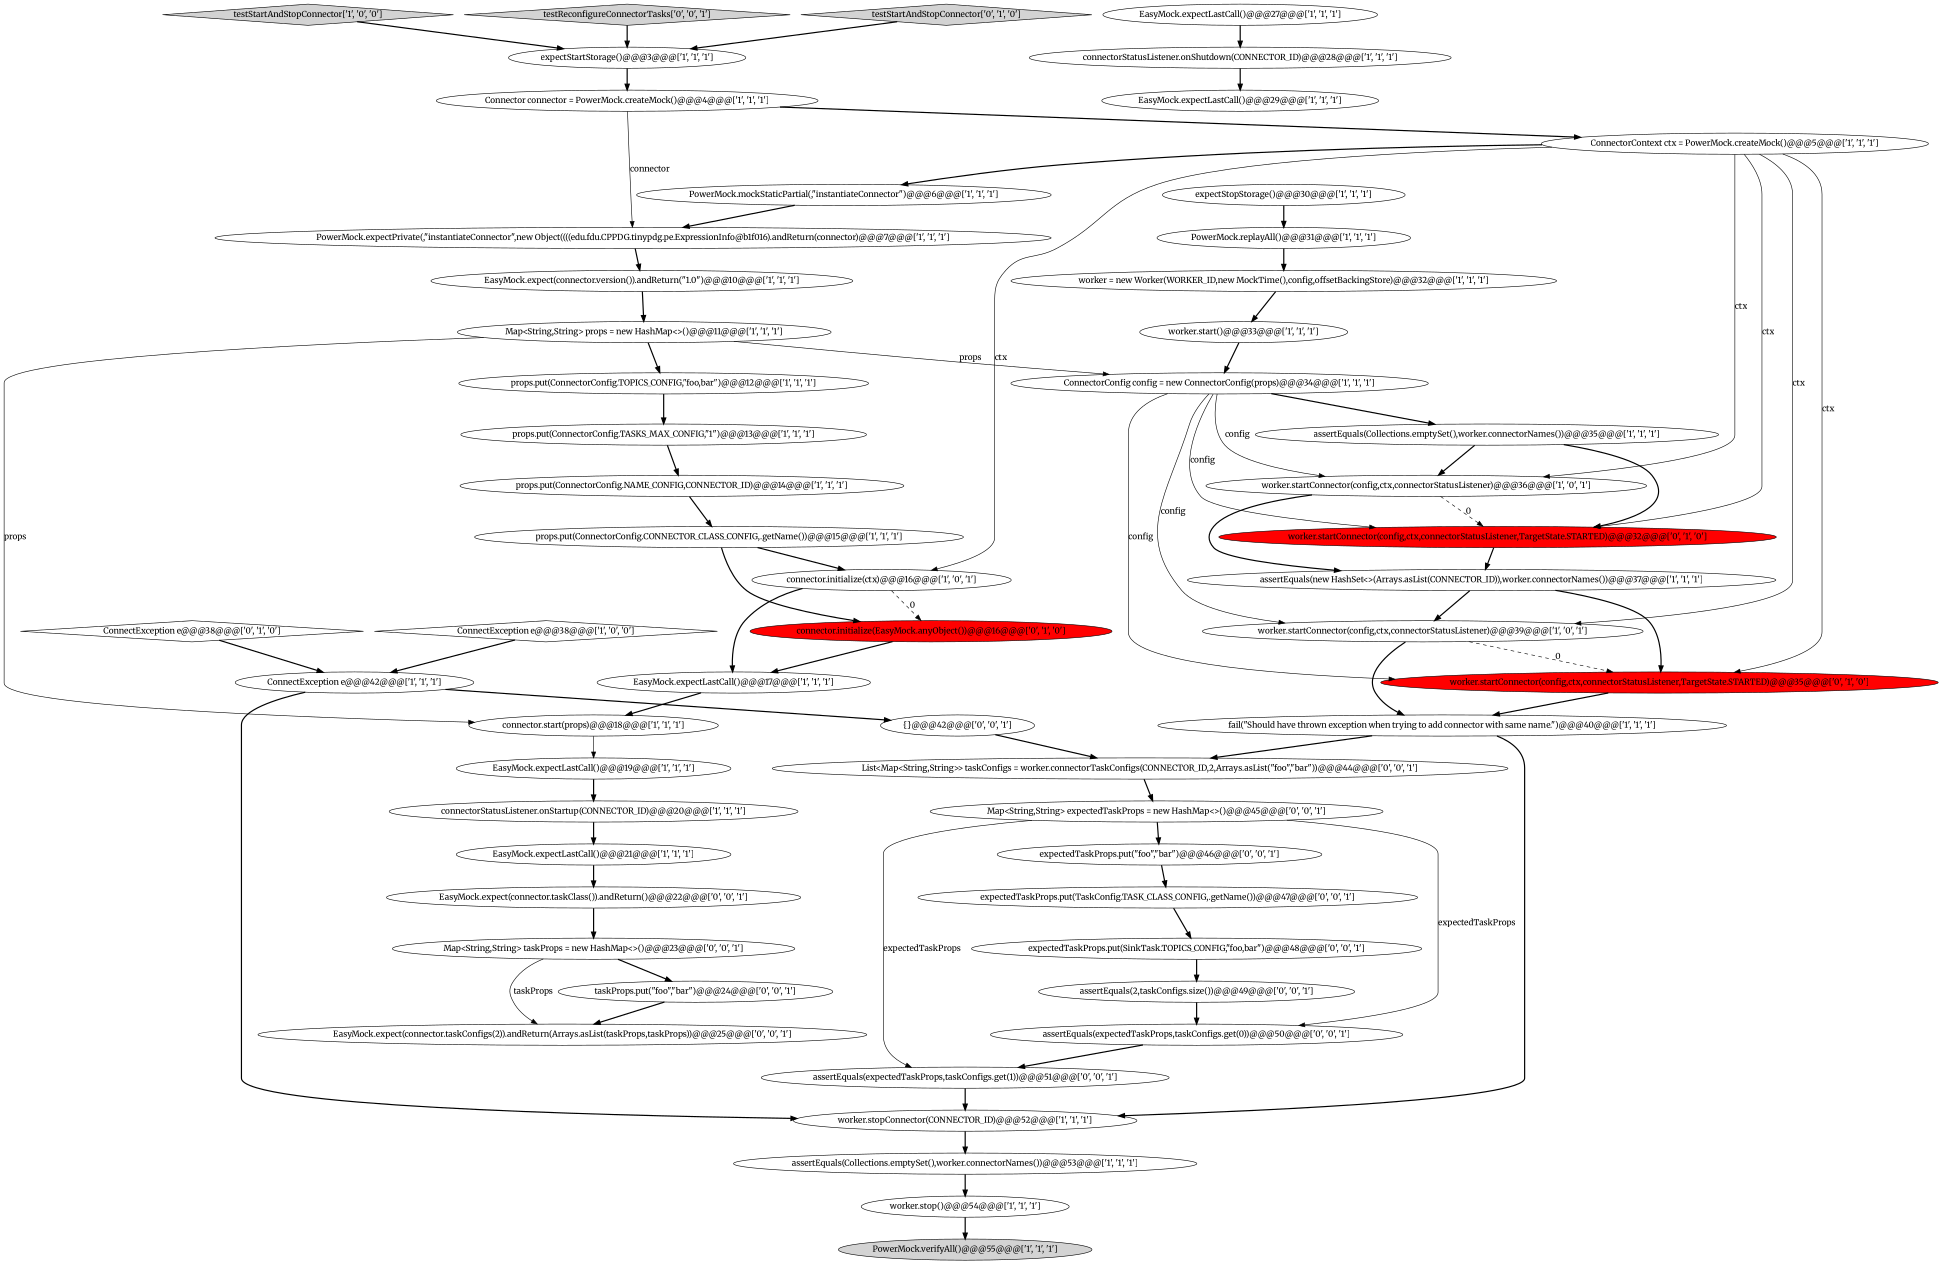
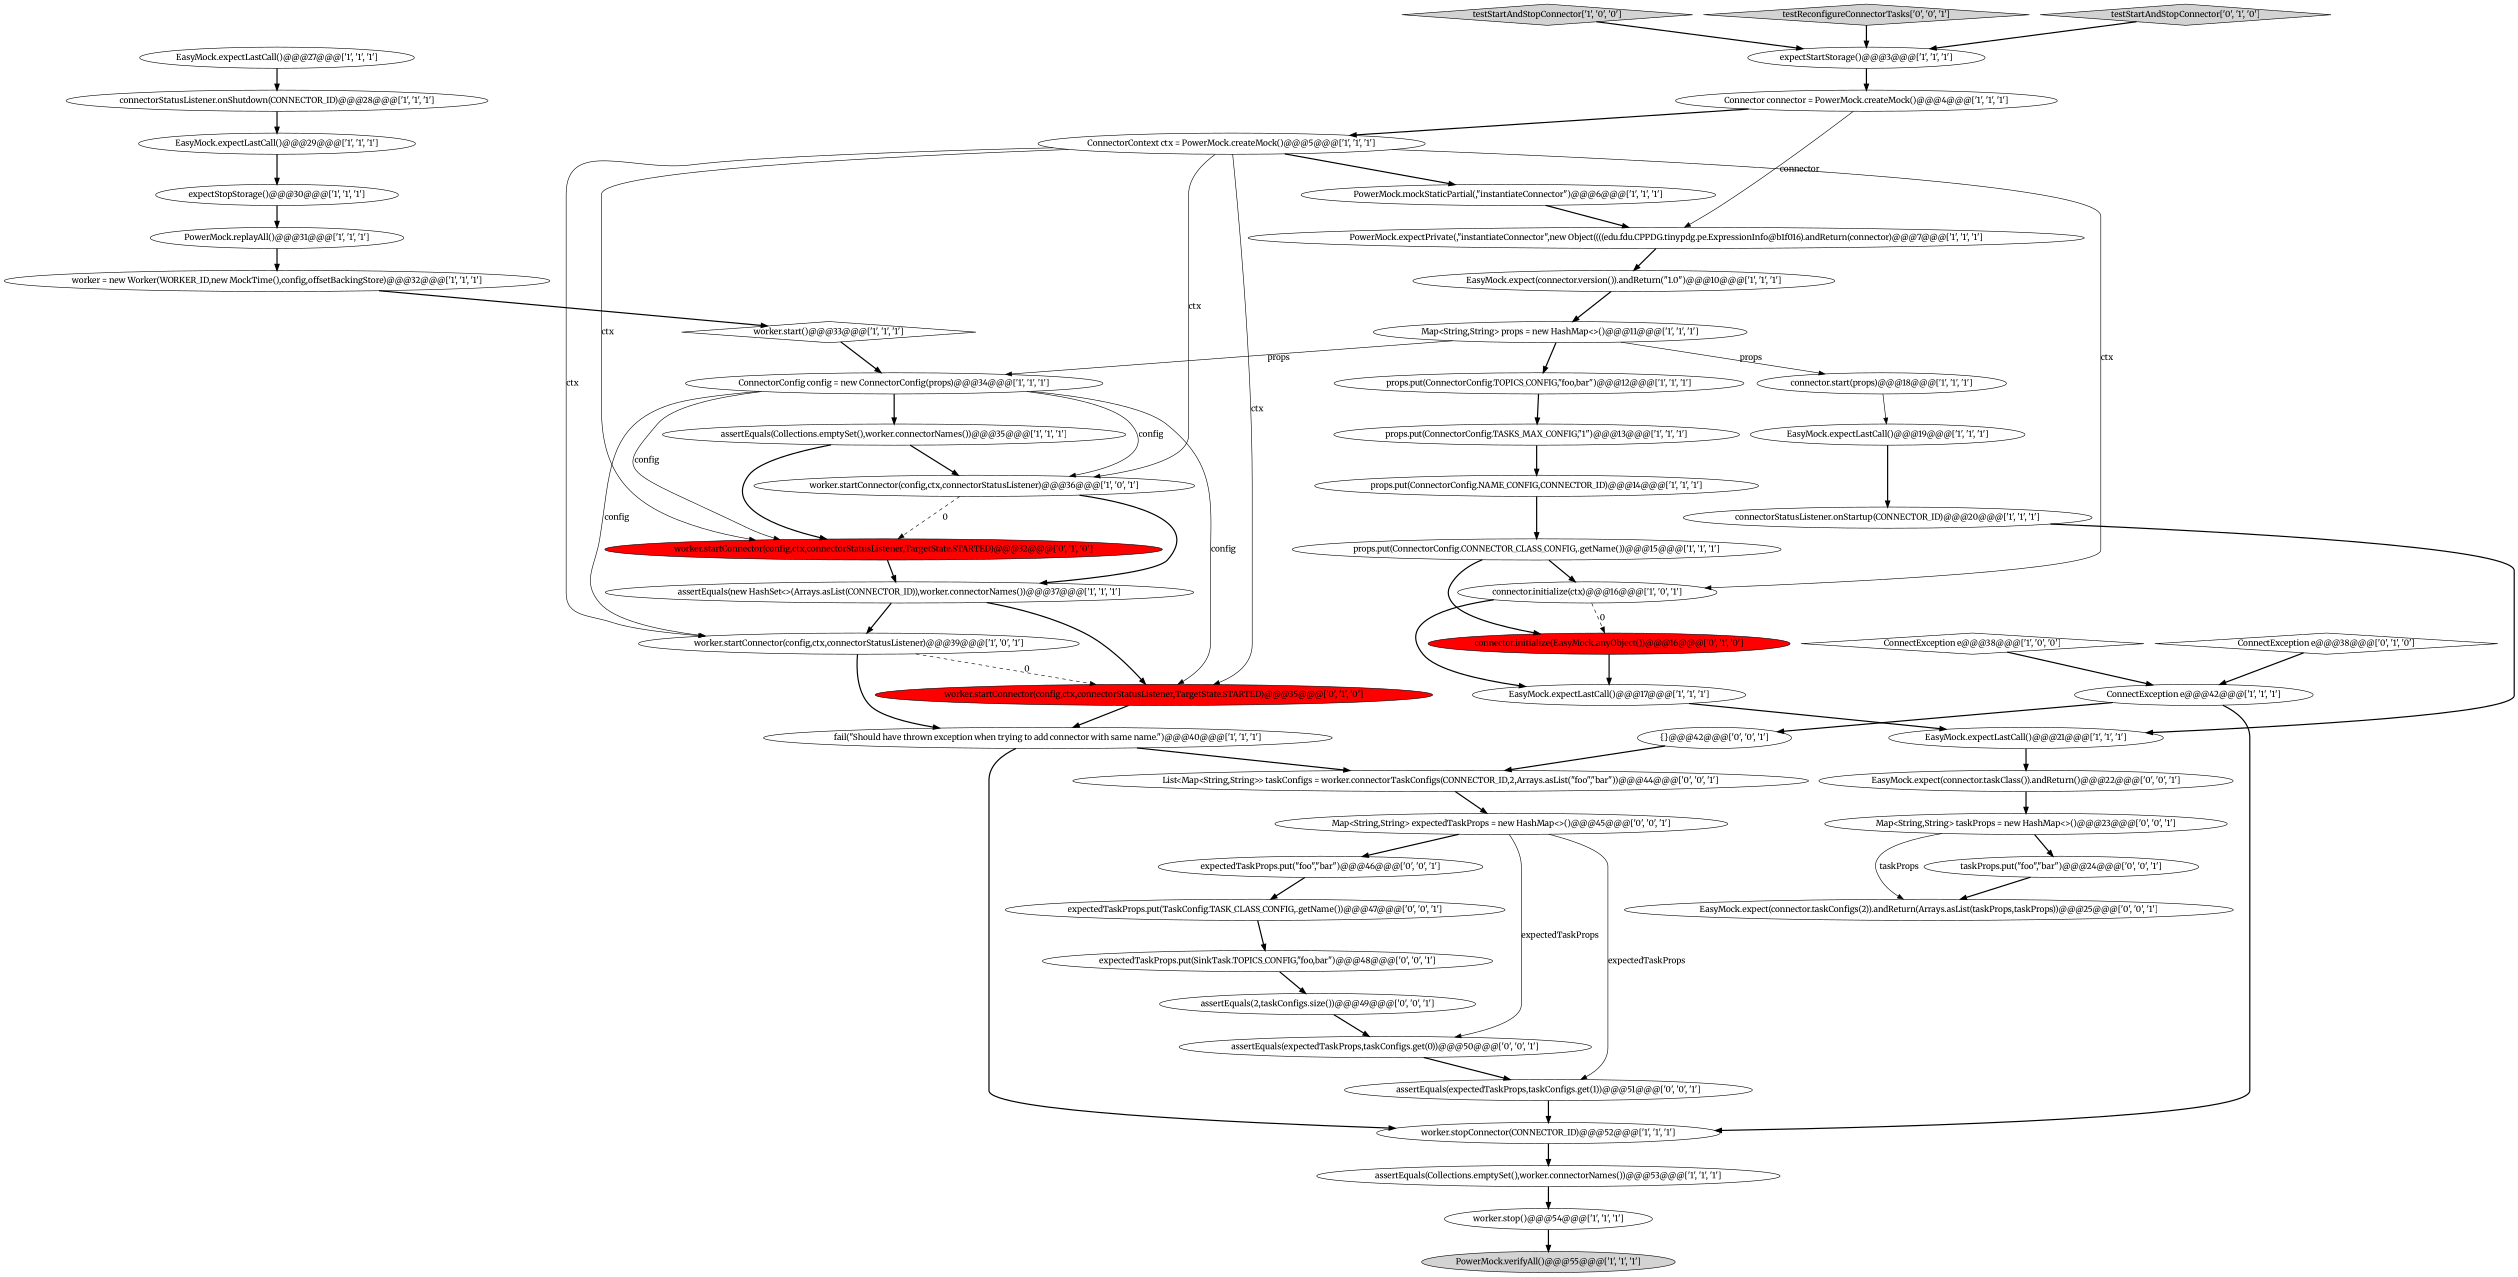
edge "EasyMock.expectLastCall()@@@29@@@['1', '1', '1']" -> "expectStopStorage()@@@30@@@['1', '1', '1']": added
node "worker.start()@@@33@@@['1', '1', '1']": shape ellipse -> diamond
edge "EasyMock.expectLastCall()@@@17@@@['1', '1', '1']" -> "connector.start(props)@@@18@@@['1', '1', '1']": now "EasyMock.expectLastCall()@@@17@@@['1', '1', '1']" -> "EasyMock.expectLastCall()@@@21@@@['1', '1', '1']"
